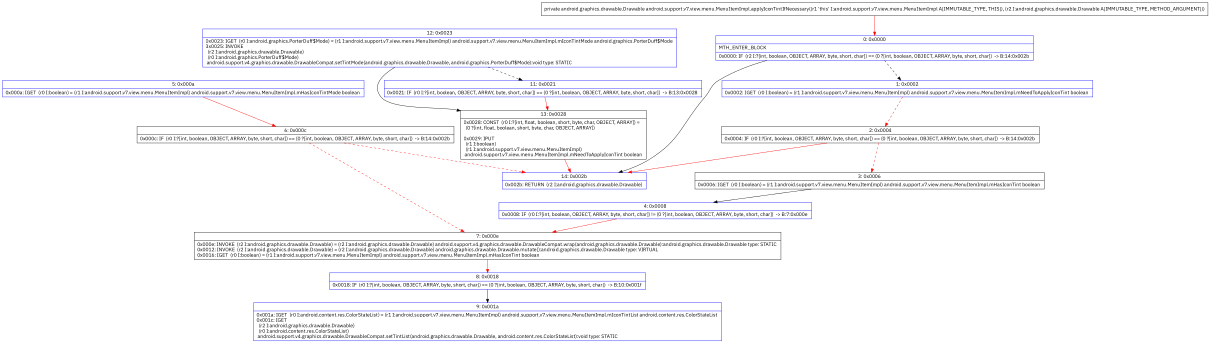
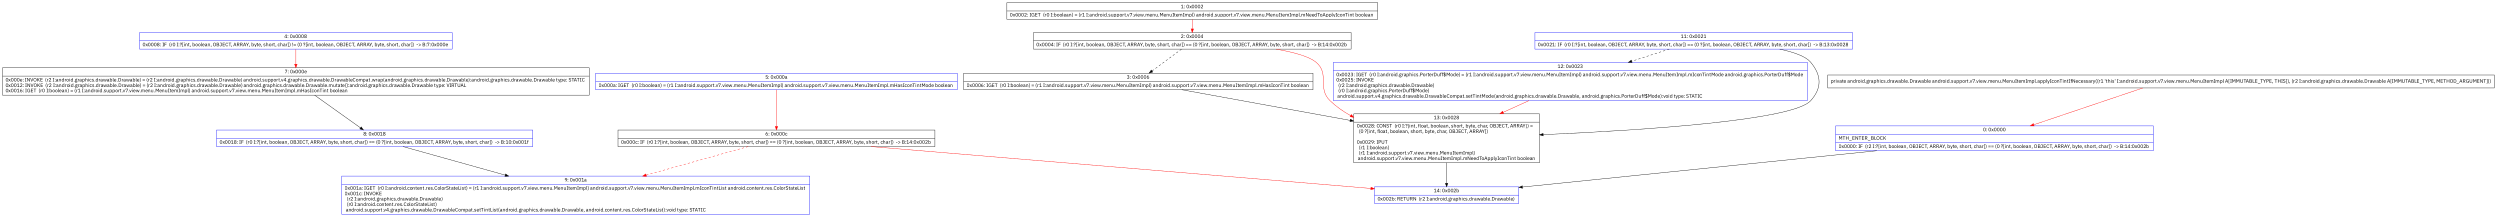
node "12: 0x0023": text "3x0025: INVOKE" -> "0x0025: INVOKE"
edge "0: 0x0000" -> "1: 0x0002": removed
edge "12: 0x0023" -> "11: 0x0021": reversed
node "1: 0x0002": color blue -> black
edge "11: 0x0021" -> "13: 0x0028": color red -> black
edge "12: 0x0023" -> "13: 0x0028": color black -> red
edge "1: 0x0002" -> "2: 0x0004": style dashed -> solid
edge "2: 0x0004" -> "3: 0x0006": color red -> black
edge "6: 0x000c" -> "14: 0x002b": style dashed -> solid
edge "2: 0x0004" -> "14: 0x002b": now "2: 0x0004" -> "13: 0x0028"
edge "13: 0x0028" -> "14: 0x002b": color red -> black
edge "6: 0x000c" -> "7: 0x000e": now "6: 0x000c" -> "9: 0x001a"
edge "3: 0x0006" -> "4: 0x0008": now "3: 0x0006" -> "13: 0x0028"
edge "7: 0x000e" -> "8: 0x0018": color red -> black
node "9: 0x001a": text "0x001c: IGET" -> "0x001c: INVOKE"
